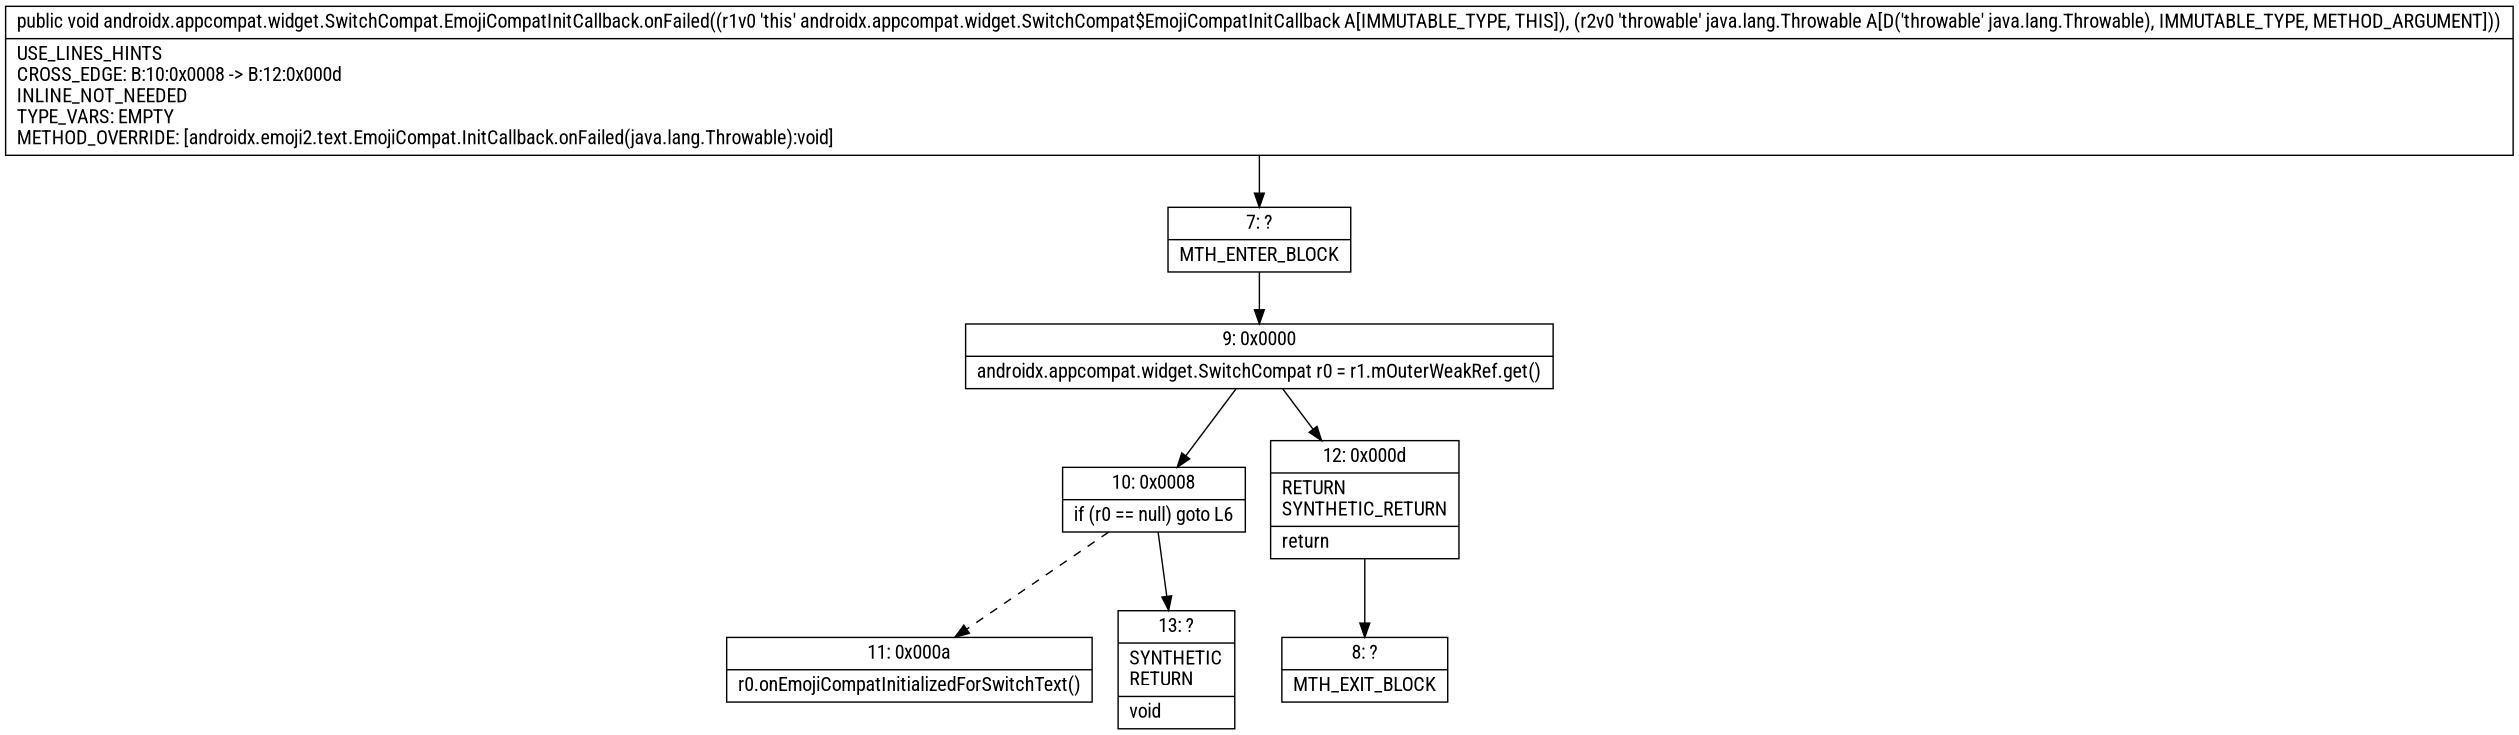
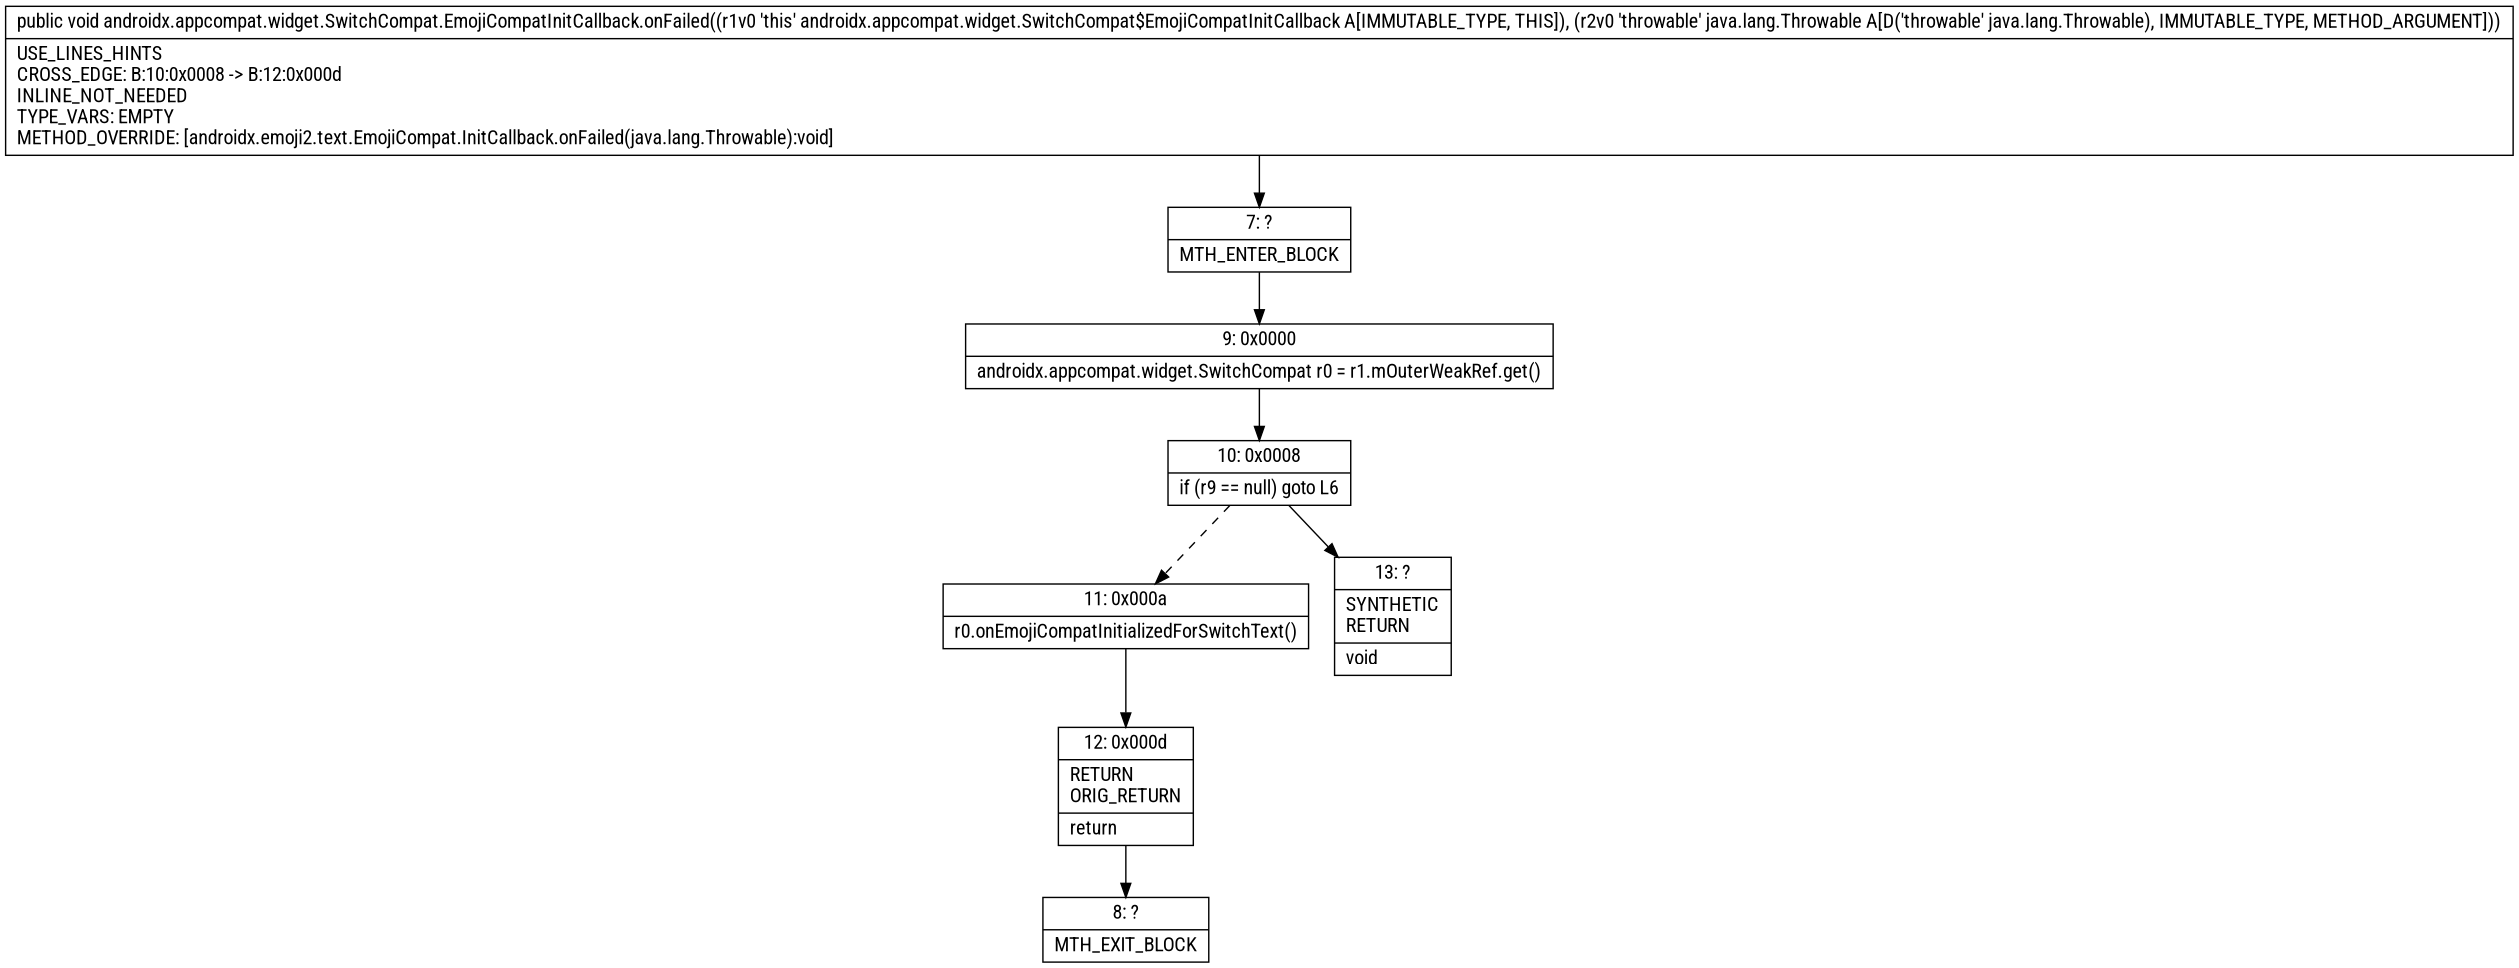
edge "9: 0x0000" -> "12: 0x000d": now "11: 0x000a" -> "12: 0x000d"
node "12: 0x000d": text "SYNTHETIC_RETURN" -> "ORIG_RETURN"
node "10: 0x0008": text "if (r0 == null) goto L6" -> "if (r9 == null) goto L6"
